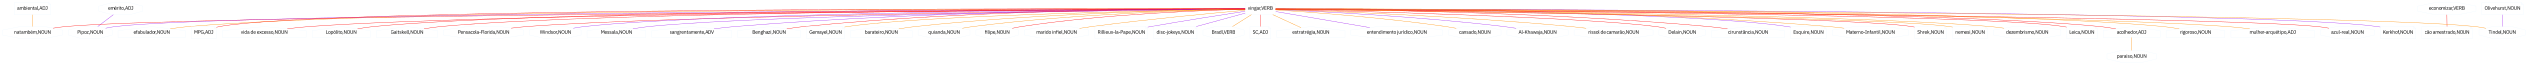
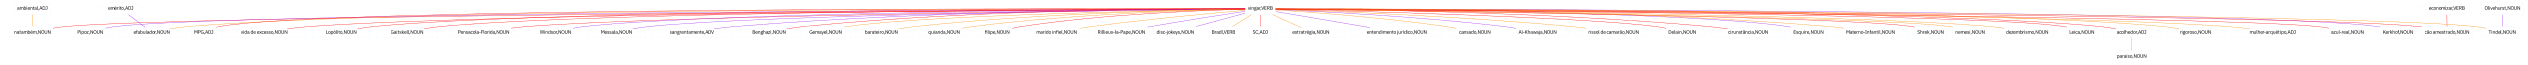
edge "vingar,VERB" -- "cão amestrado,NOUN": added
edge "emérito,ADJ" -- "Pipoz,NOUN": now "emérito,ADJ" -- "efabulador,NOUN"
